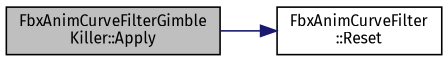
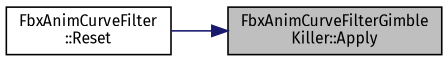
edge "FbxAnimCurveFilterGimble Killer::Apply" -> "FbxAnimCurveFilter ::Reset": reversed
